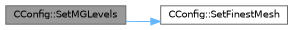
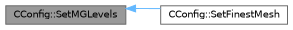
edge "CConfig::SetMGLevels" -> "CConfig::SetFinestMesh": reversed
